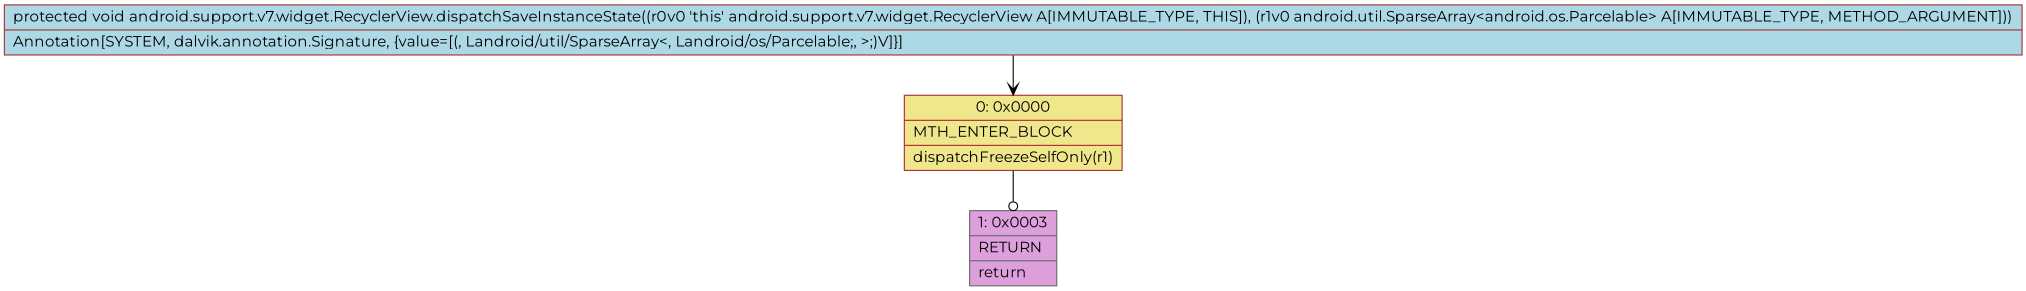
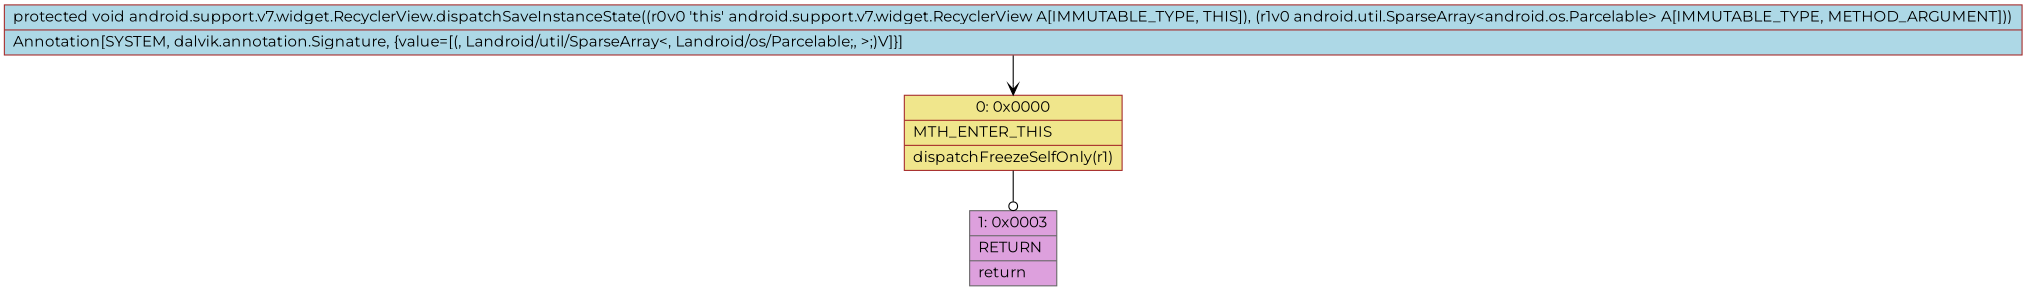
node "0: 0x0000": text "MTH_ENTER_BLOCK" -> "MTH_ENTER_THIS"
